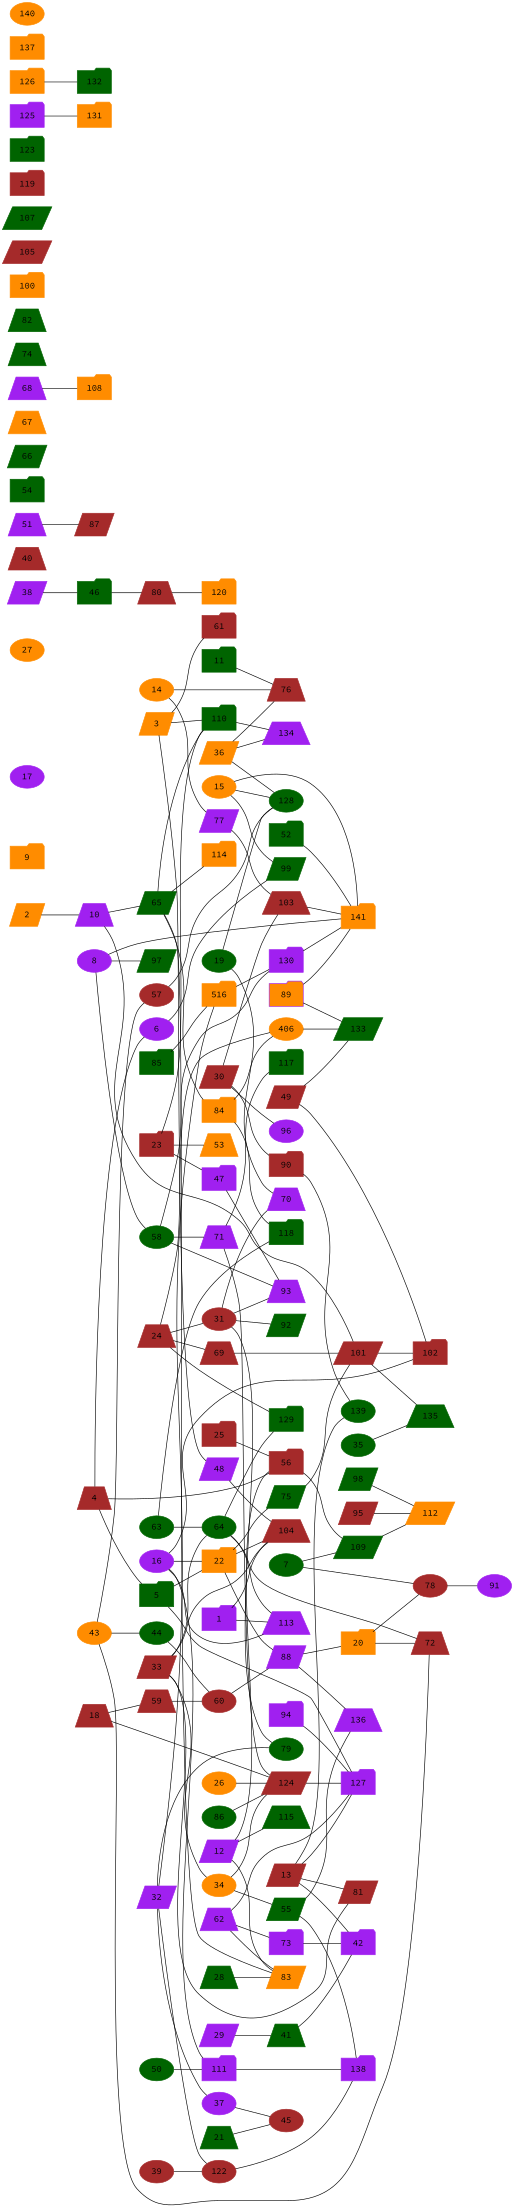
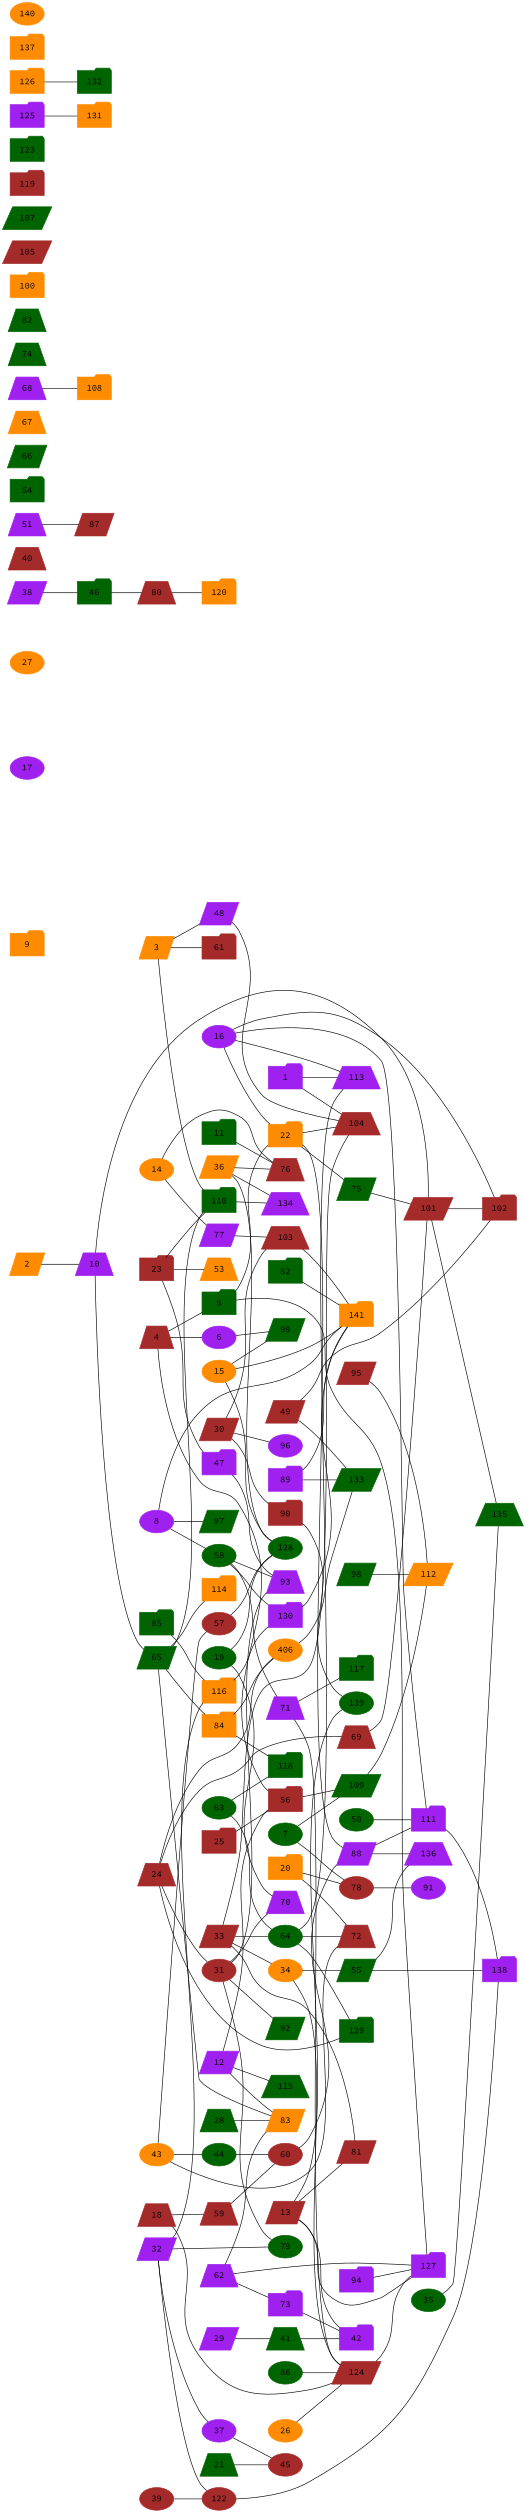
node "516": label "516" -> "116"
node "89": fillcolor darkorange -> purple
edge "20" -- "88": now "111" -- "88"
